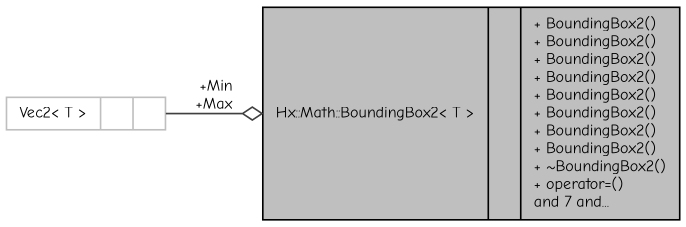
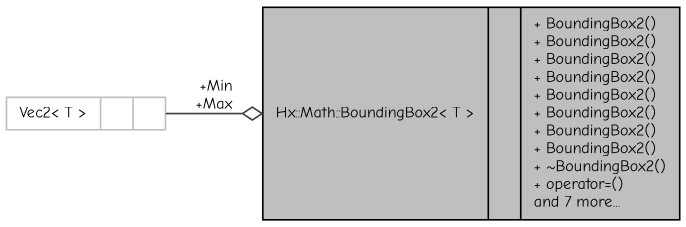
node "Hx::Math::BoundingBox2< T >": text "and 7 and..." -> "and 7 more..."
